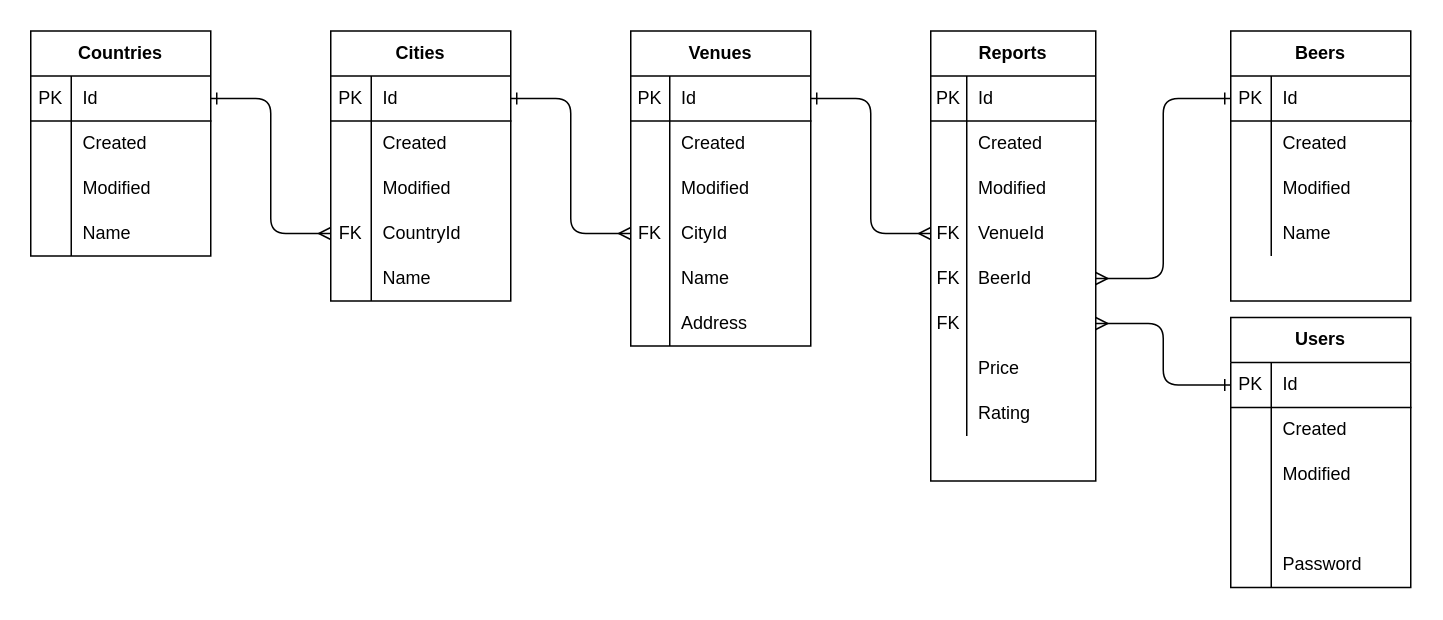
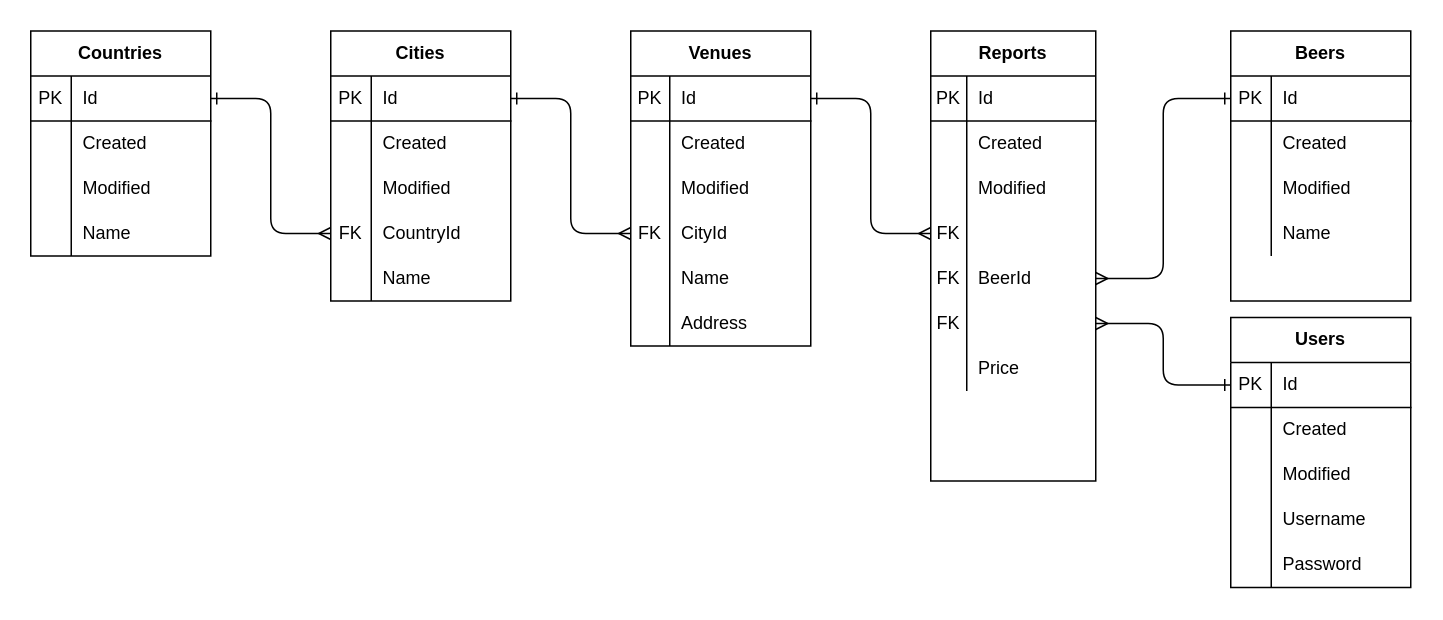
node "VenueId": removed
node "Rating": removed
node "Username": added
